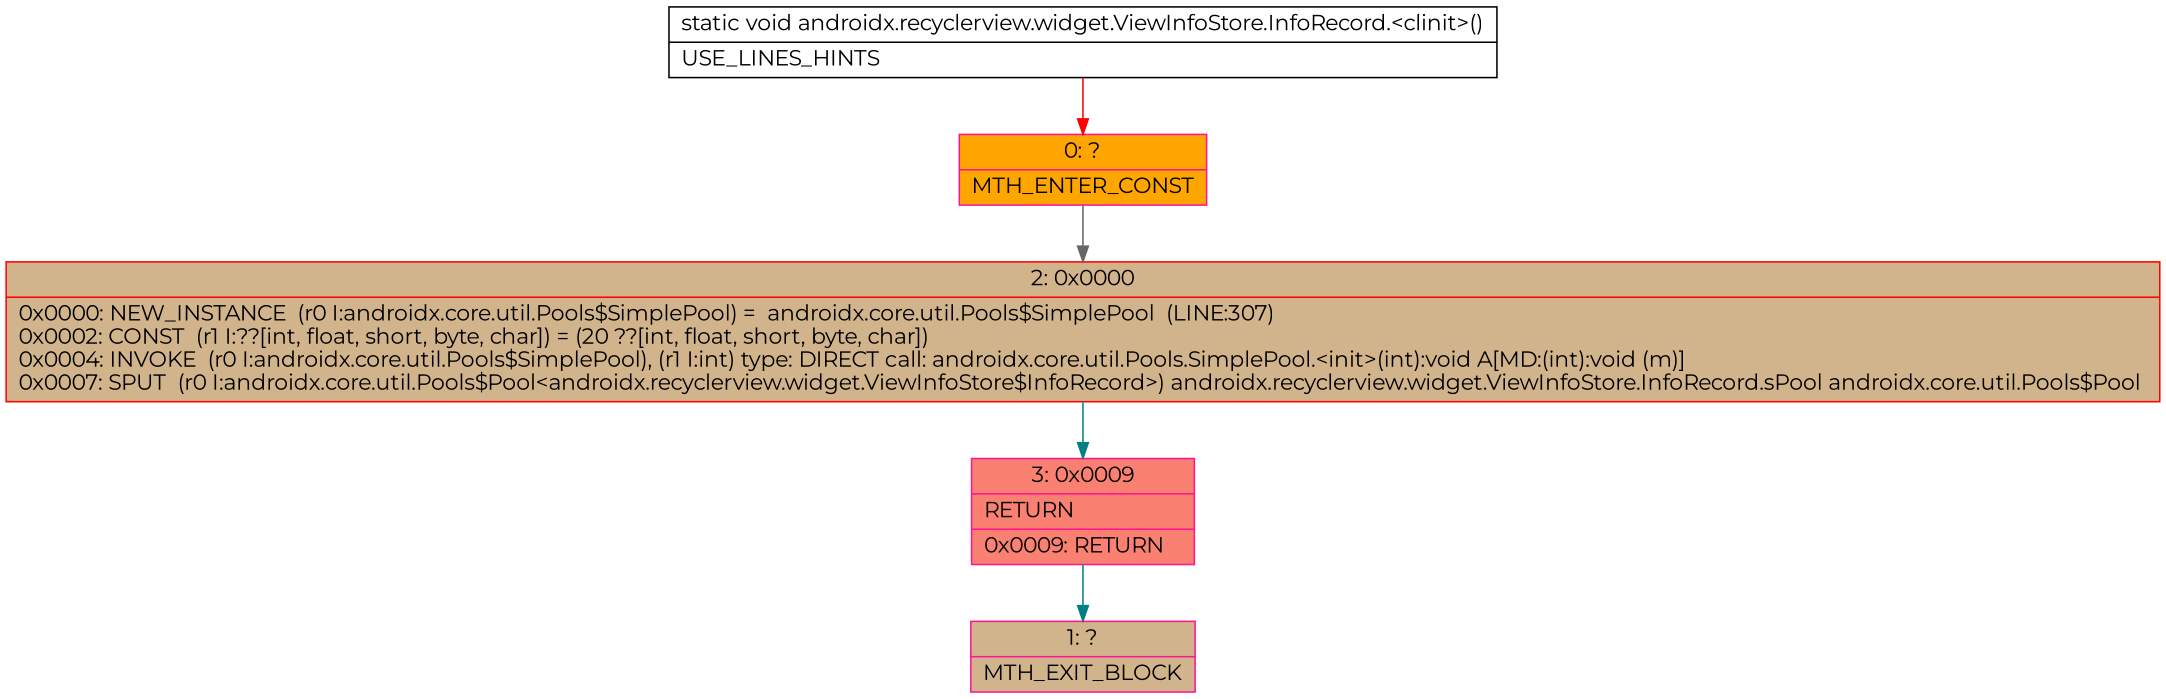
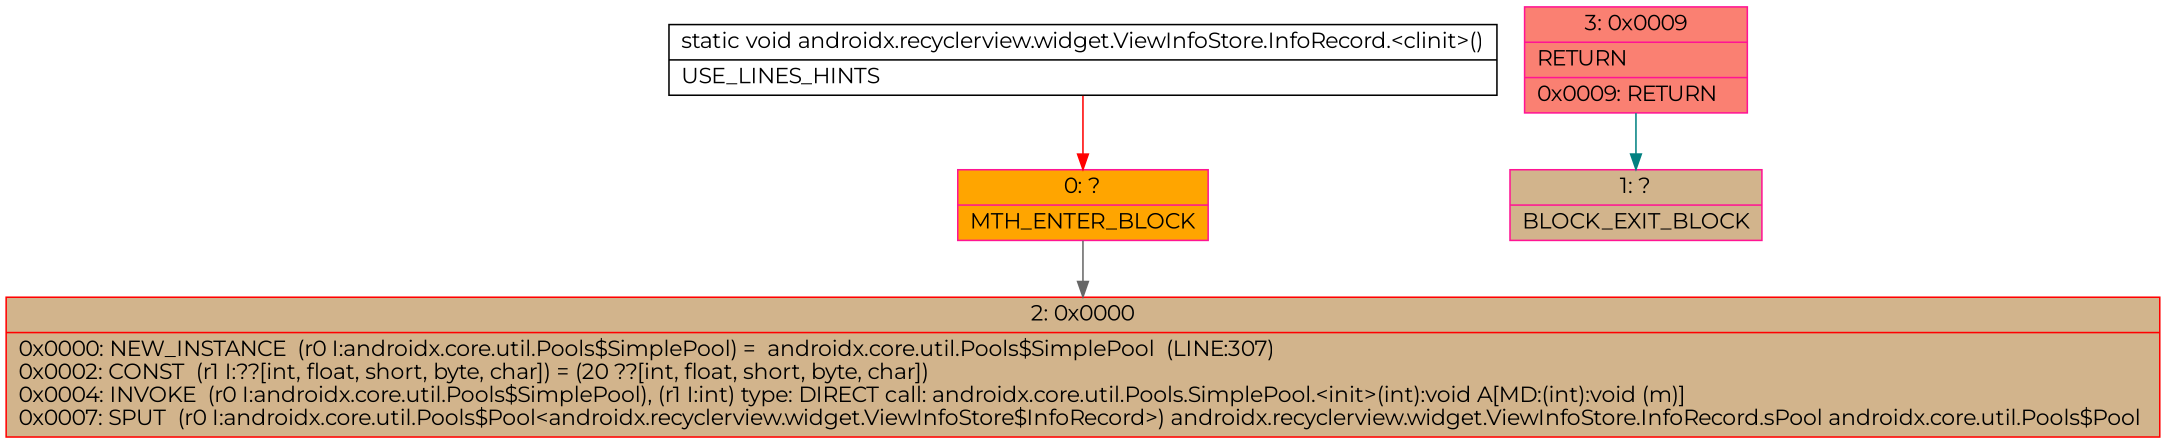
node "0: ?": text "MTH_ENTER_CONST" -> "MTH_ENTER_BLOCK"
edge "2: 0x0000" -> "3: 0x0009": removed
node "1: ?": text "MTH_EXIT_BLOCK" -> "BLOCK_EXIT_BLOCK"
